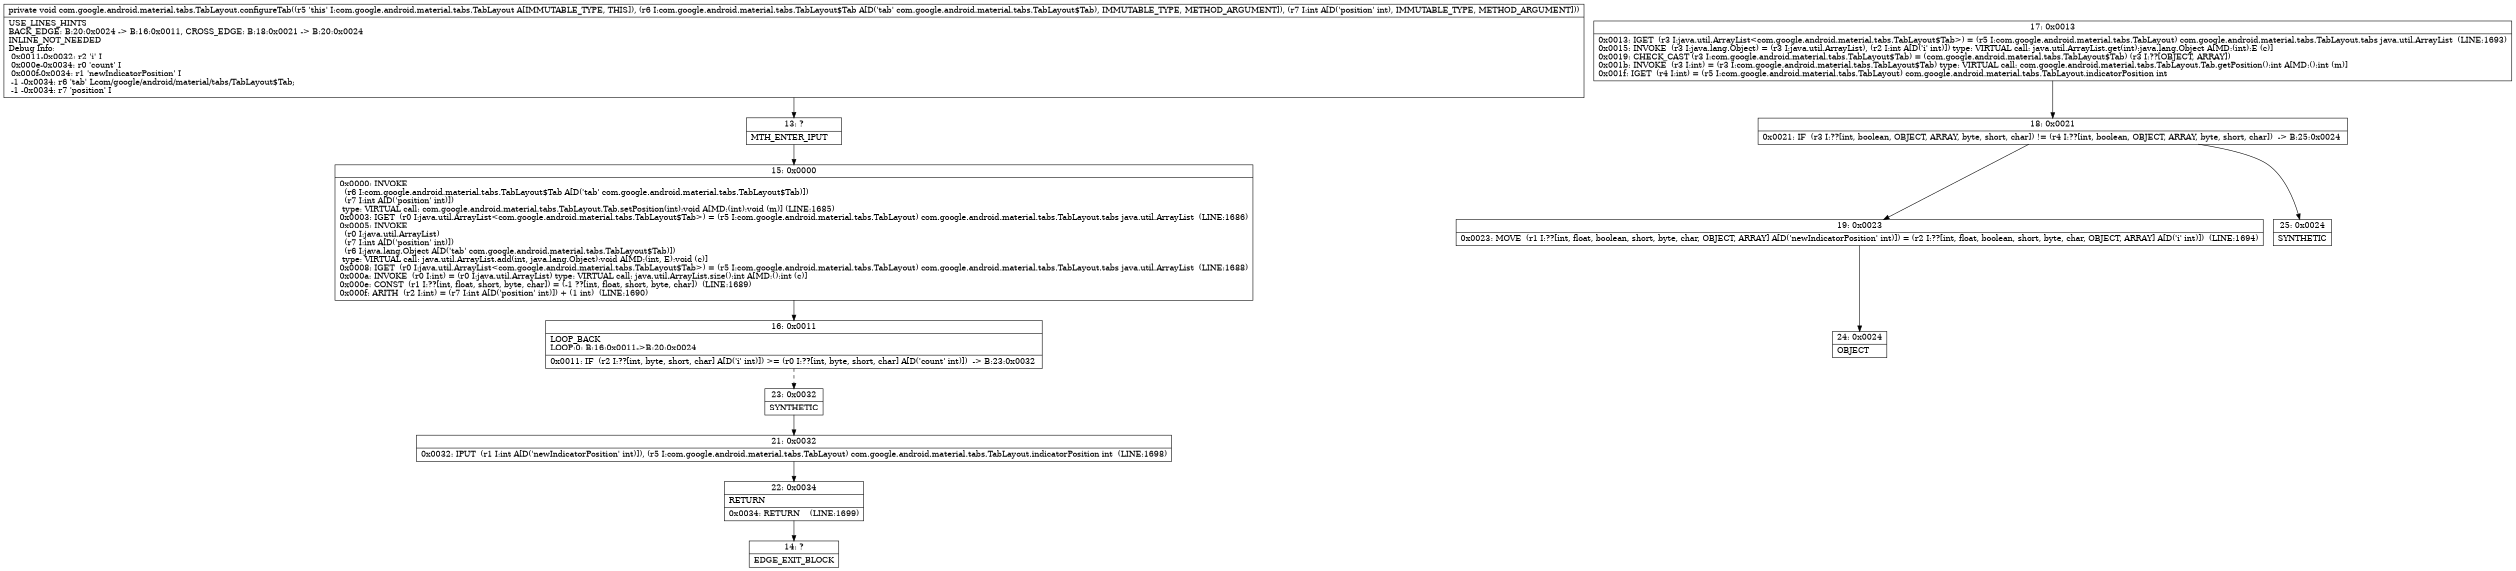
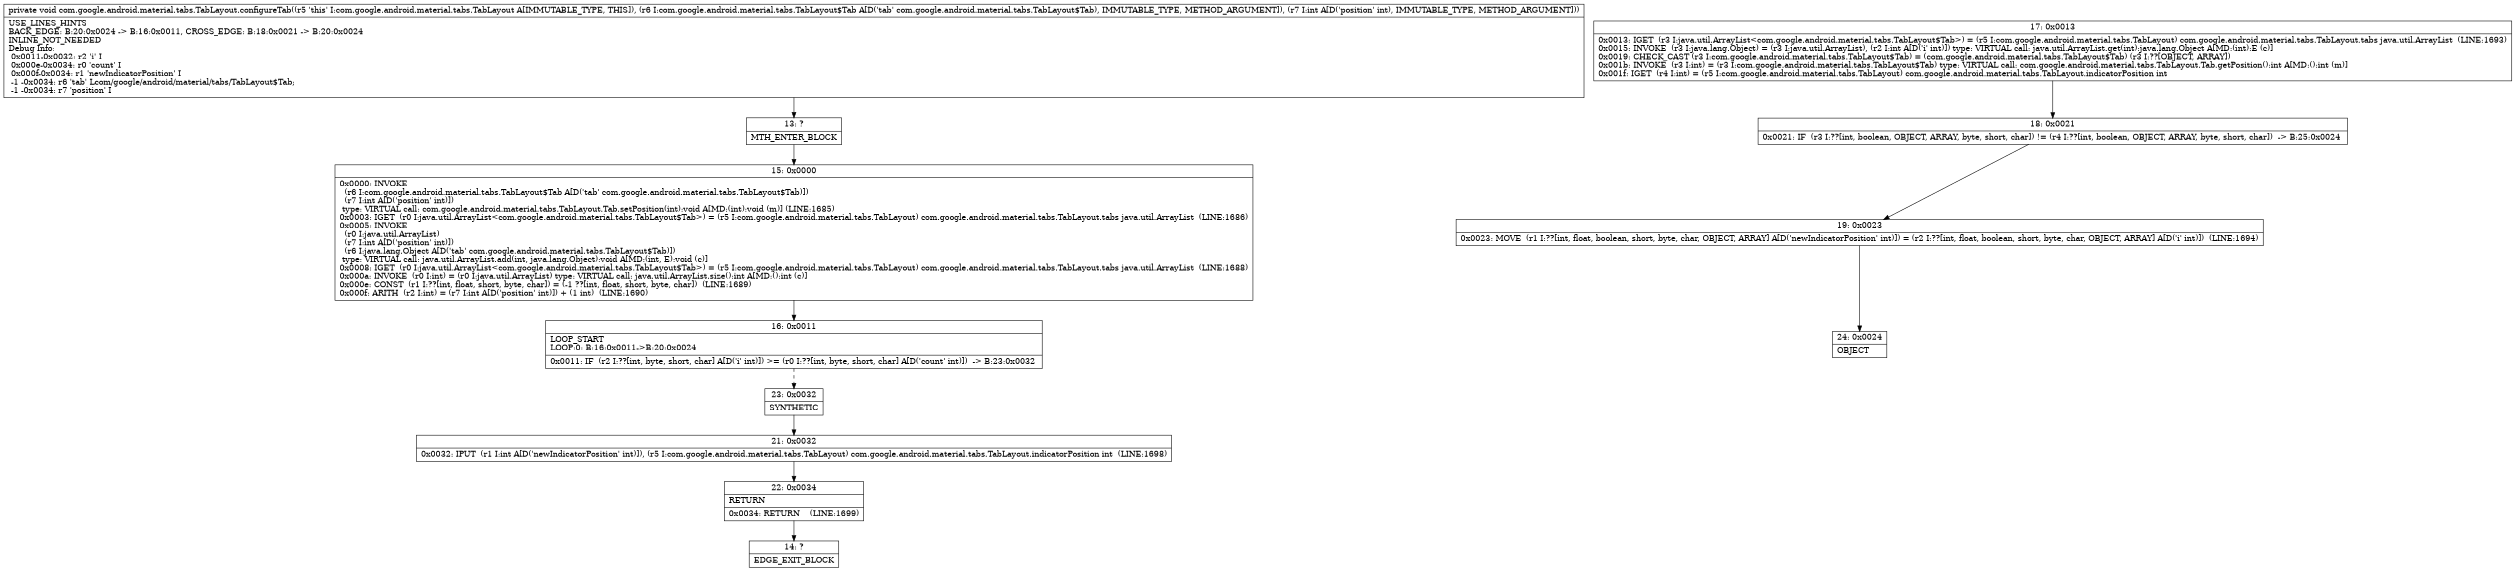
node "13: ?": text "MTH_ENTER_IPUT" -> "MTH_ENTER_BLOCK"
node "25: 0x0024": removed
node "16: 0x0011": text "LOOP_BACK" -> "LOOP_START"
